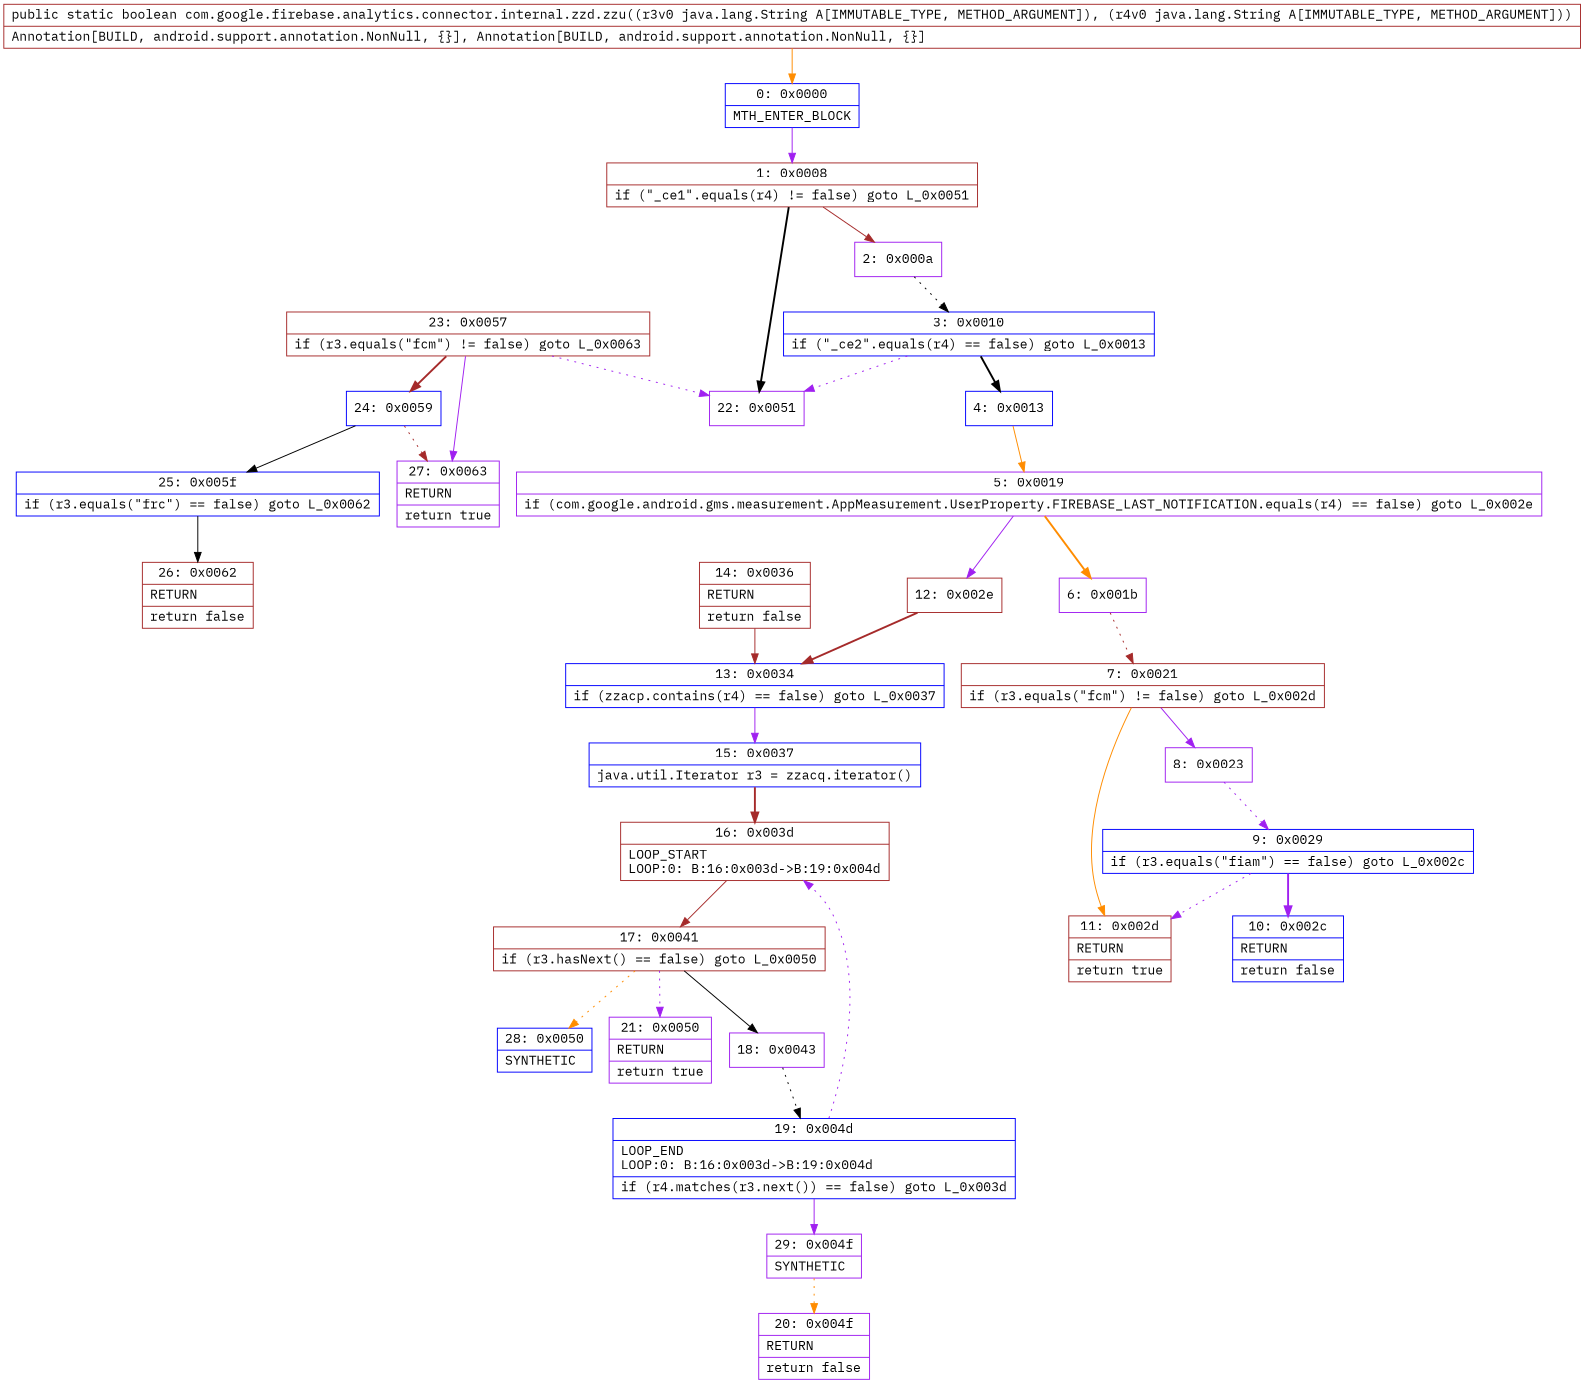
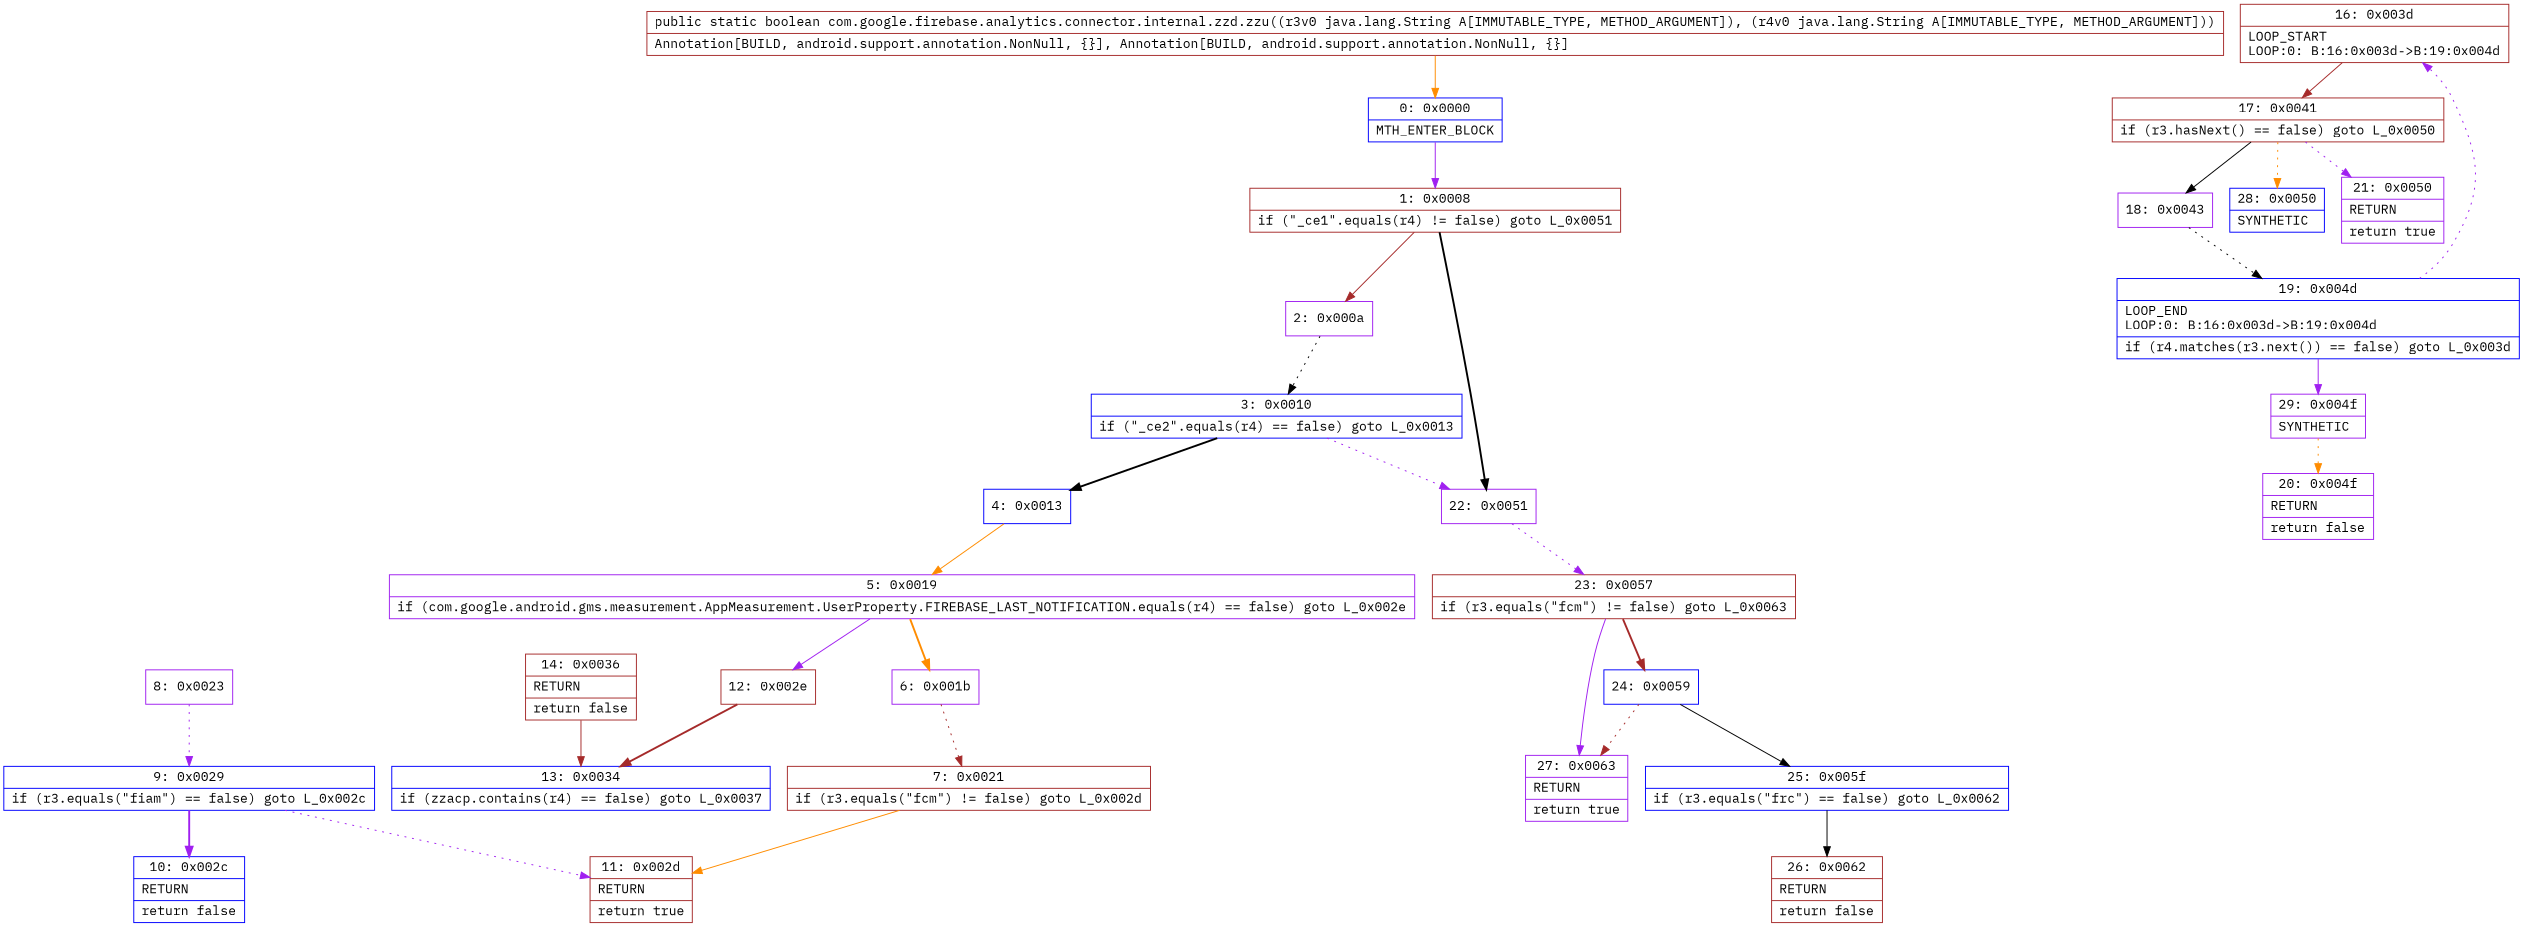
edge "23: 0x0057" -> "22: 0x0051": reversed
edge "7: 0x0021" -> "8: 0x0023": removed
node "15: 0x0037": removed
